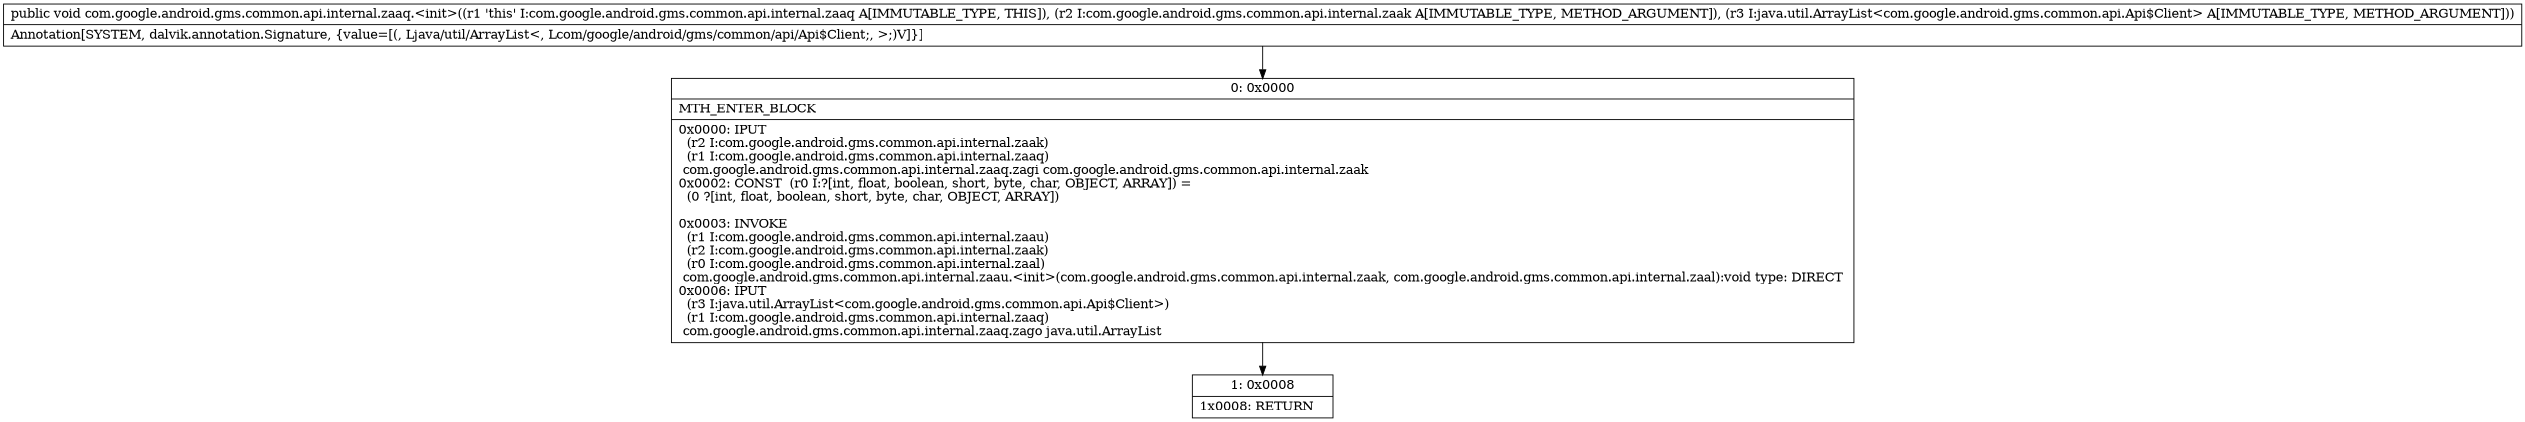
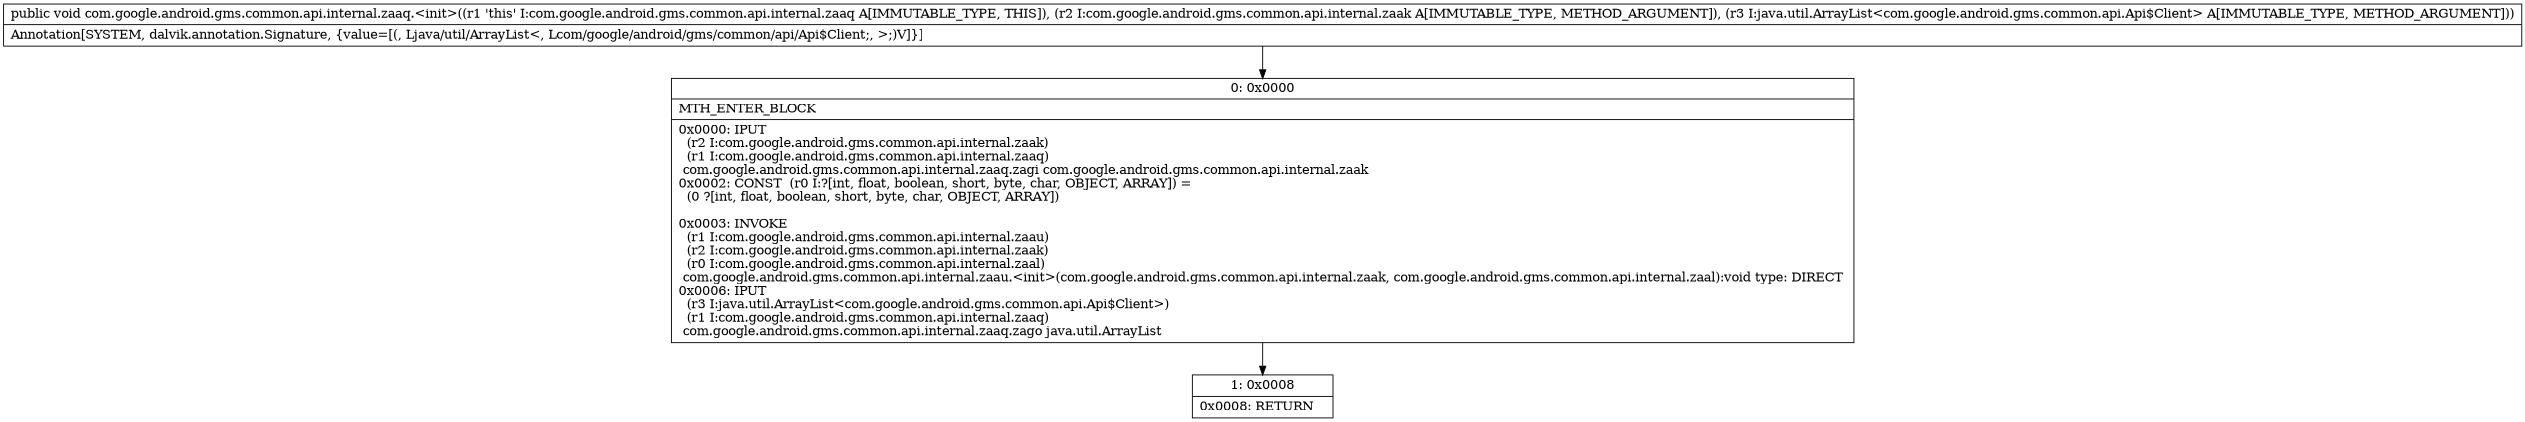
node "1: 0x0008": text "1x0008: RETURN" -> "0x0008: RETURN"
